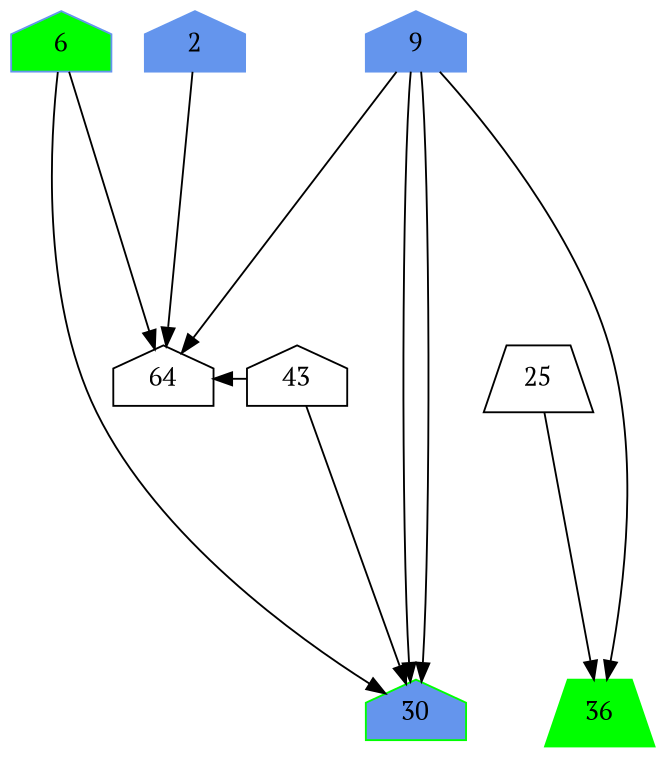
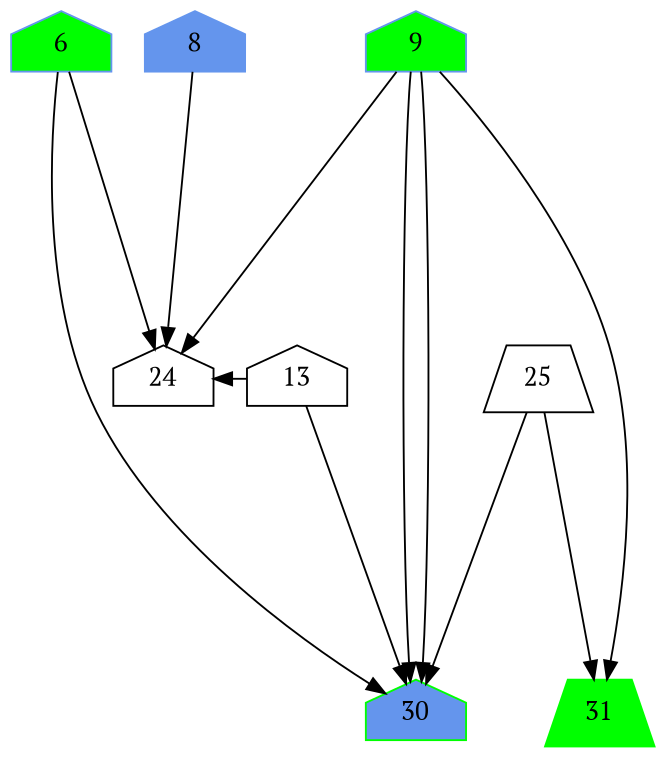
node "2": label "2" -> "8"
node "9": fillcolor cornflowerblue -> green
node "64": label "64" -> "24"
node "43": label "43" -> "13"
edge "25" -> "30": added
node "36": label "36" -> "31"
